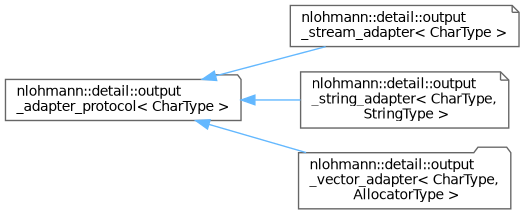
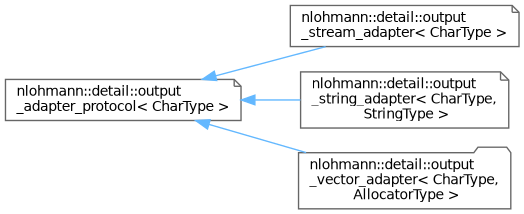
node "nlohmann::detail::output _adapter_protocol< CharType >": shape folder -> note
